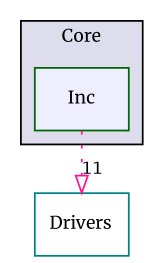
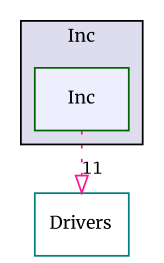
cluster "Core": label "Core" -> "Inc"
